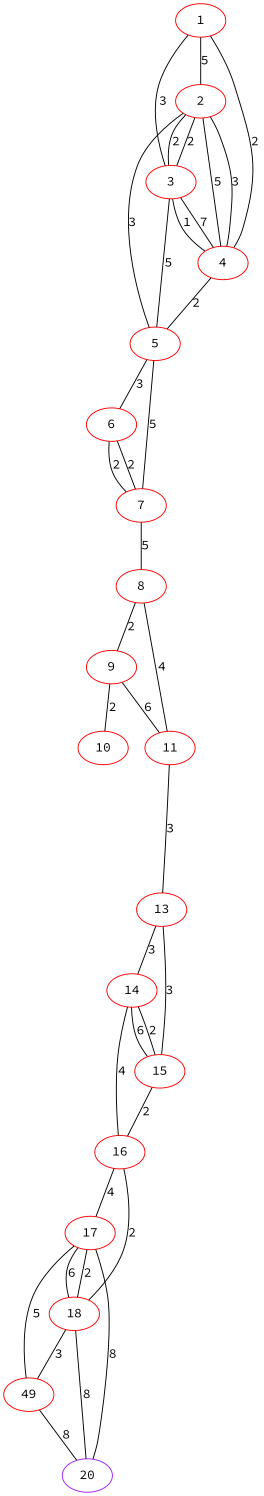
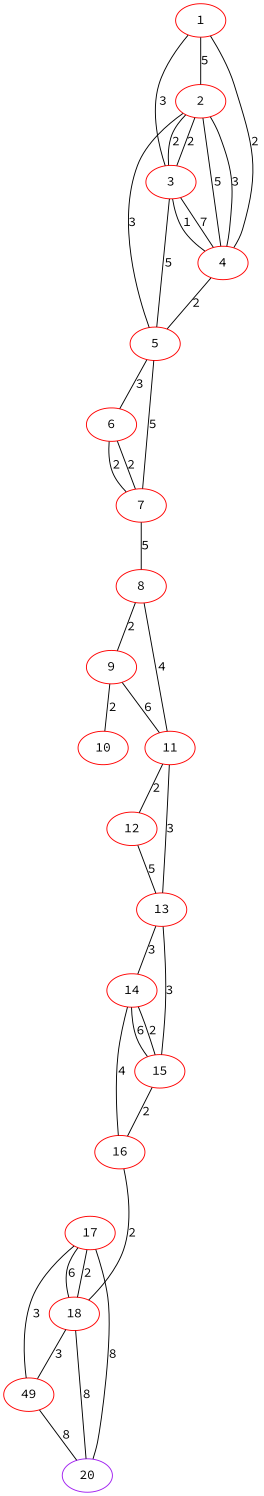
node "12": added
edge "16" -- "17": removed, label "4"
edge "17" -- "49": label "5" -> "3"
